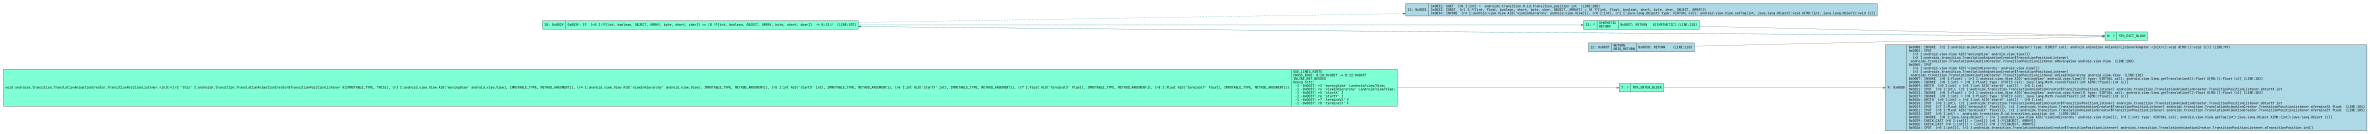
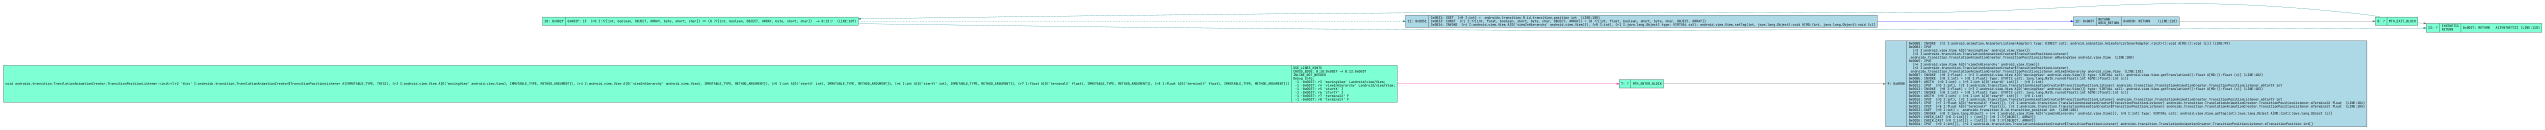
edge "11: 0x0031" -> "12: 0x0037": added
edge "13: ?" -> "8: ?": reversed
